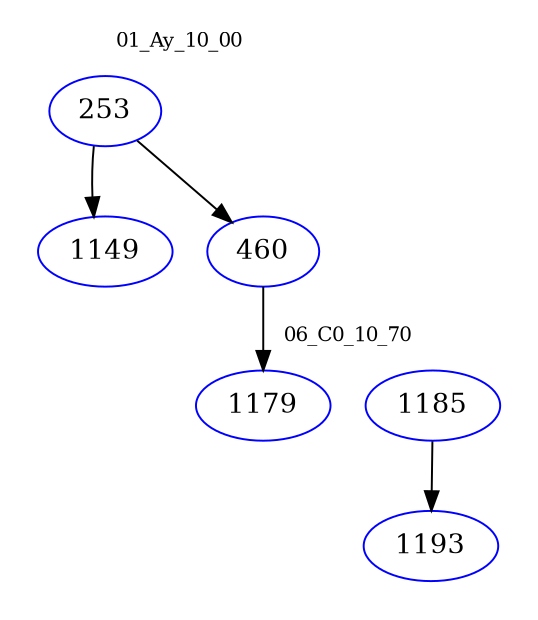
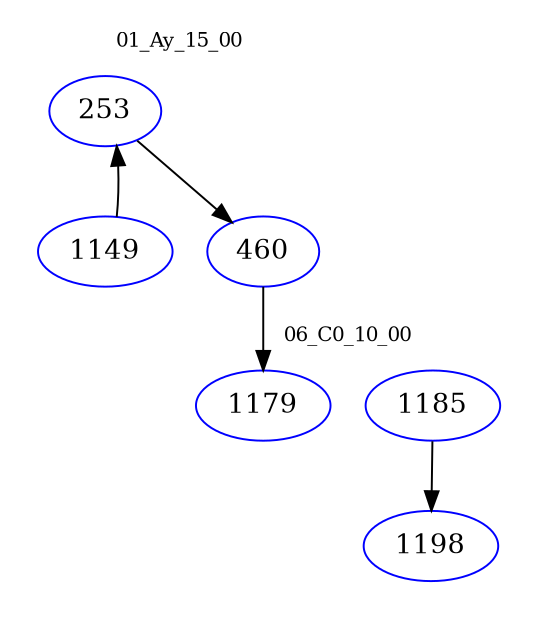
cluster "01_Ay_10_00": label "01_Ay_10_00" -> "01_Ay_15_00"
edge "253" -> "1149": reversed
cluster "06_C0_10_70": label "06_C0_10_70" -> "06_C0_10_00"
node "1193": label "1193" -> "1198"
